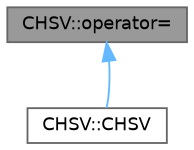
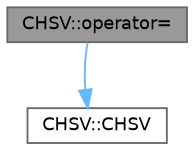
edge "CHSV::CHSV" -> "CHSV::operator=": reversed
